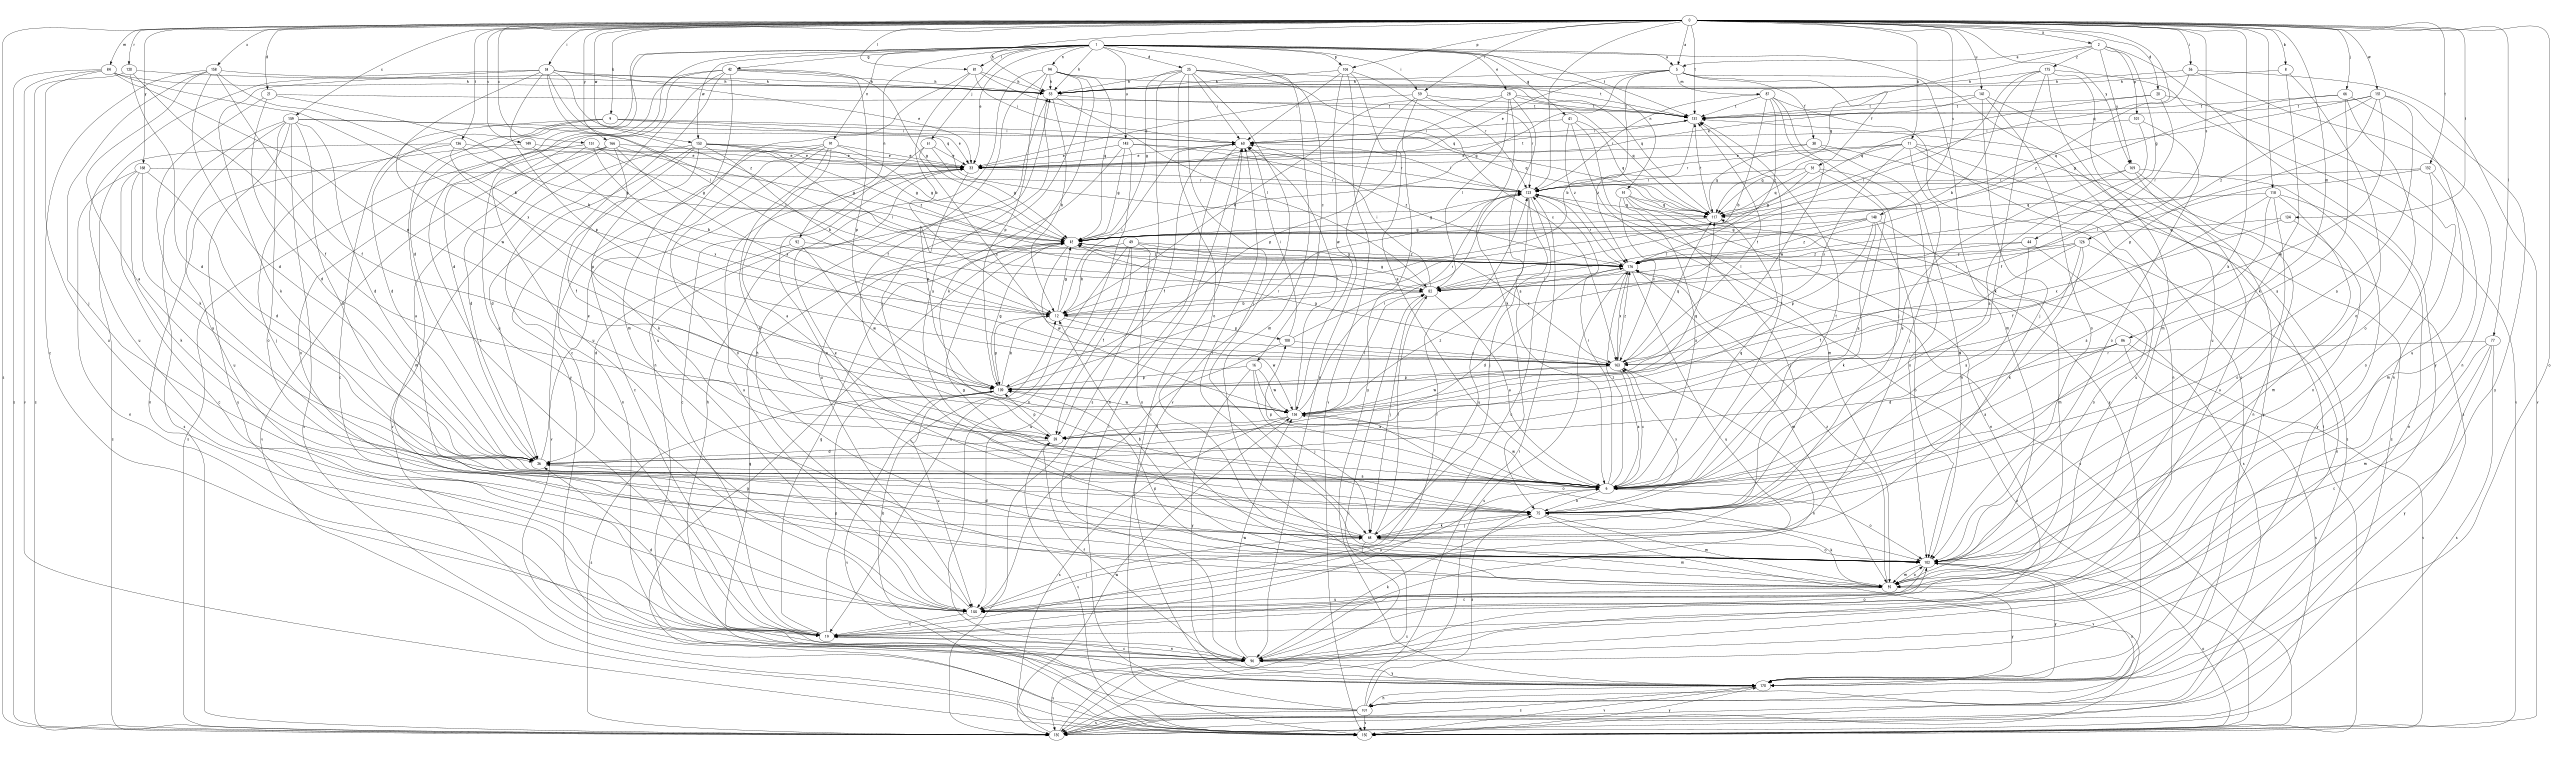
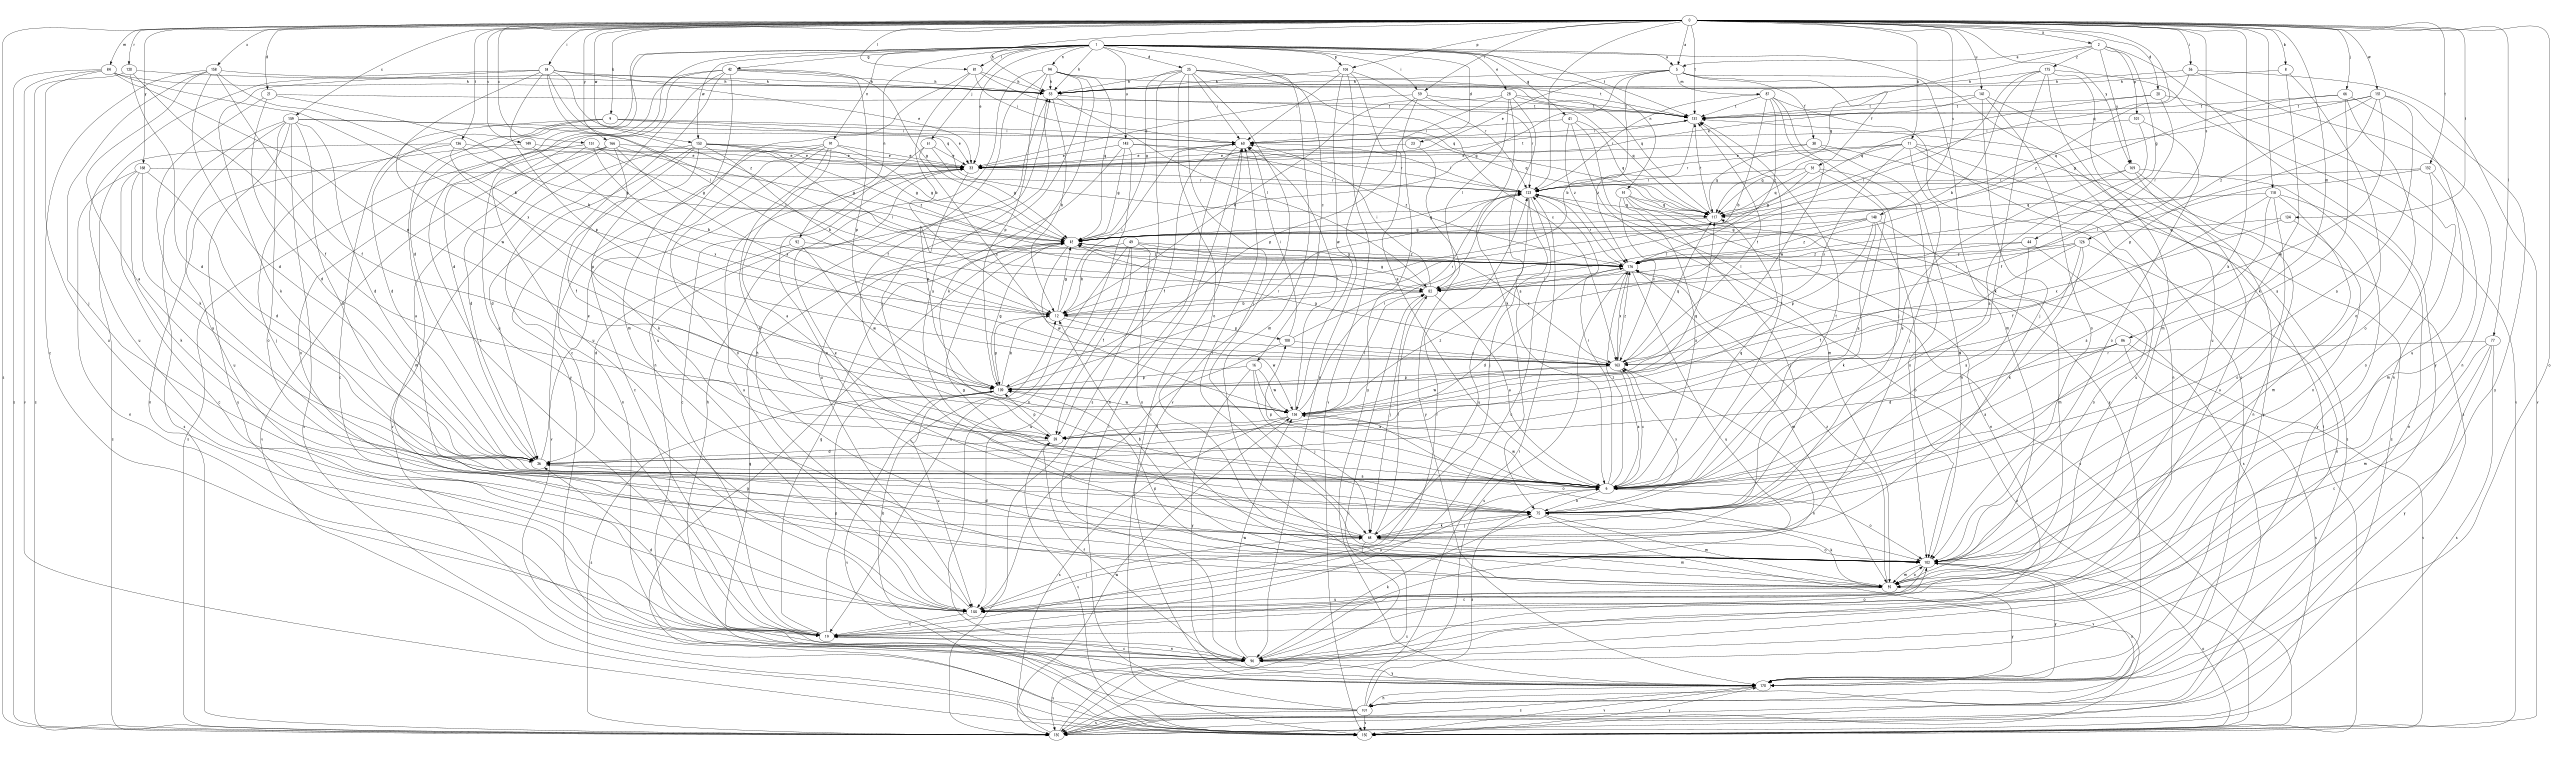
node "23": added
